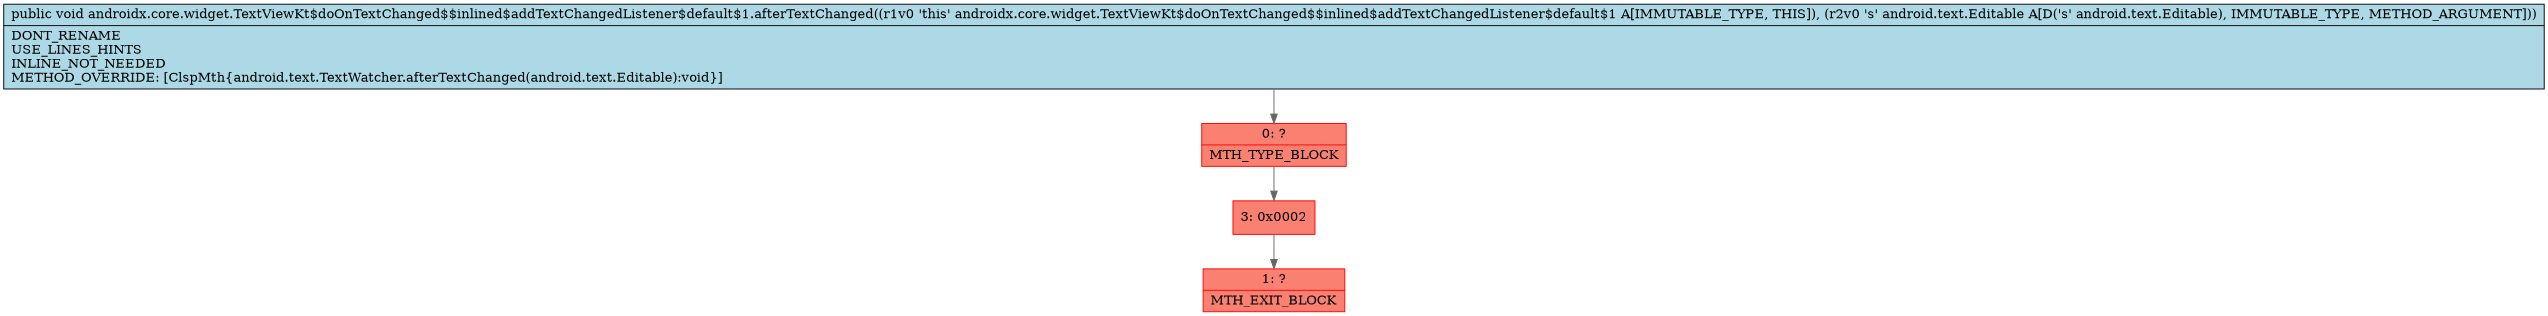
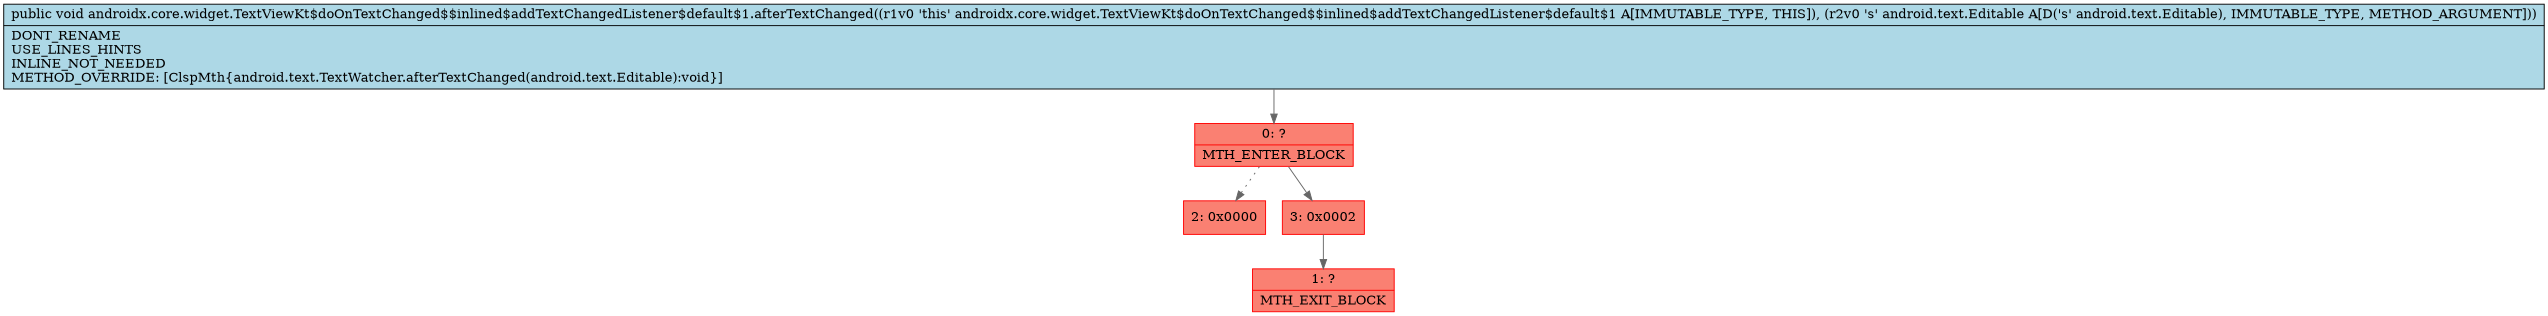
node "0: ?": text "MTH_TYPE_BLOCK" -> "MTH_ENTER_BLOCK"
node "2: 0x0000": added
